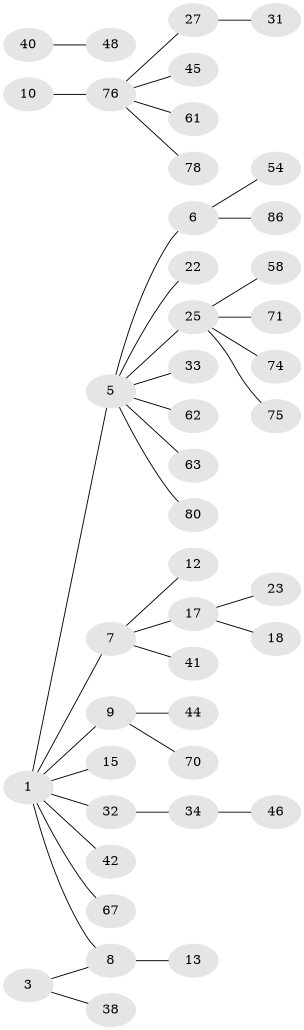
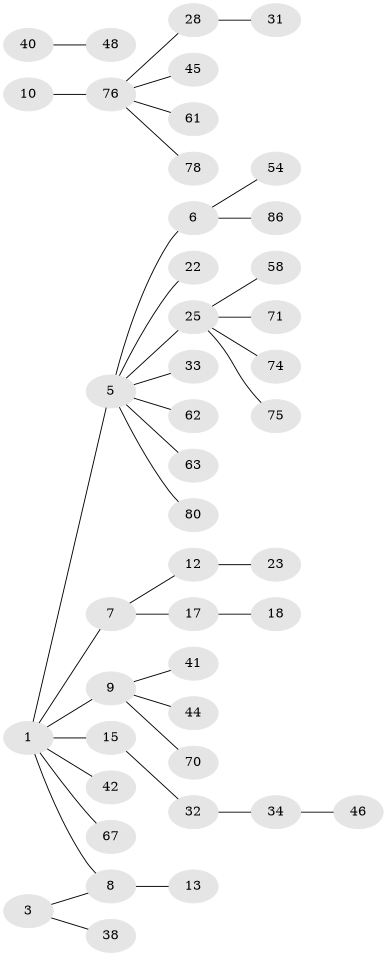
node "27": label "27" -> "28"
edge "23" -- "17": now "23" -- "12"
edge "7" -- "41": now "9" -- "41"
edge "1" -- "32": now "15" -- "32"
